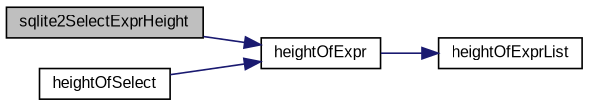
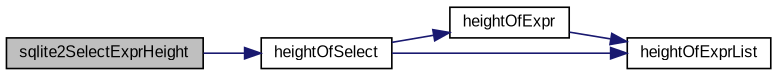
edge "sqlite2SelectExprHeight" -> "heightOfExpr": now "sqlite2SelectExprHeight" -> "heightOfSelect"
edge "heightOfSelect" -> "heightOfExprList": added
